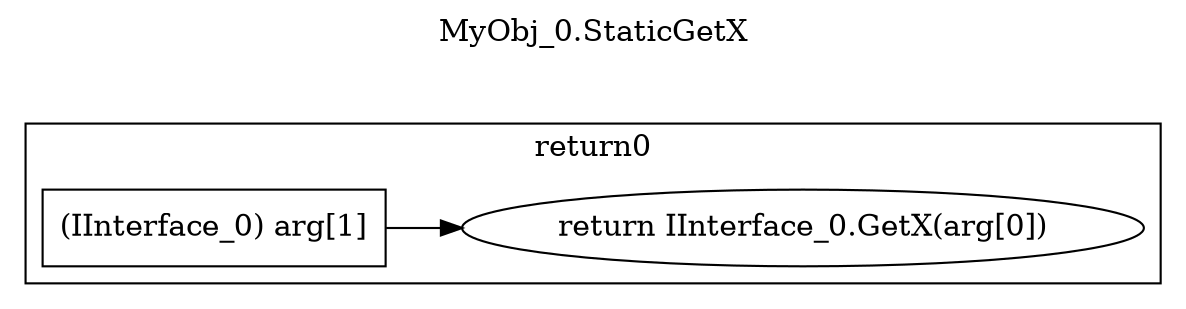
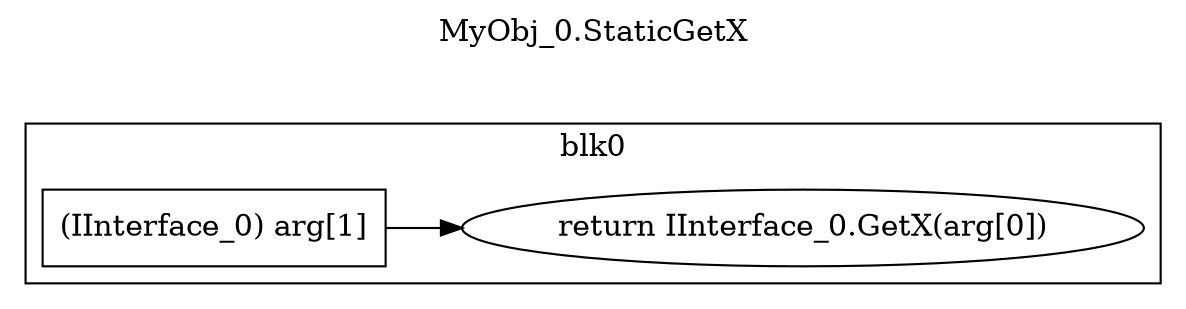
cluster "return0": label "return0" -> "blk0"
